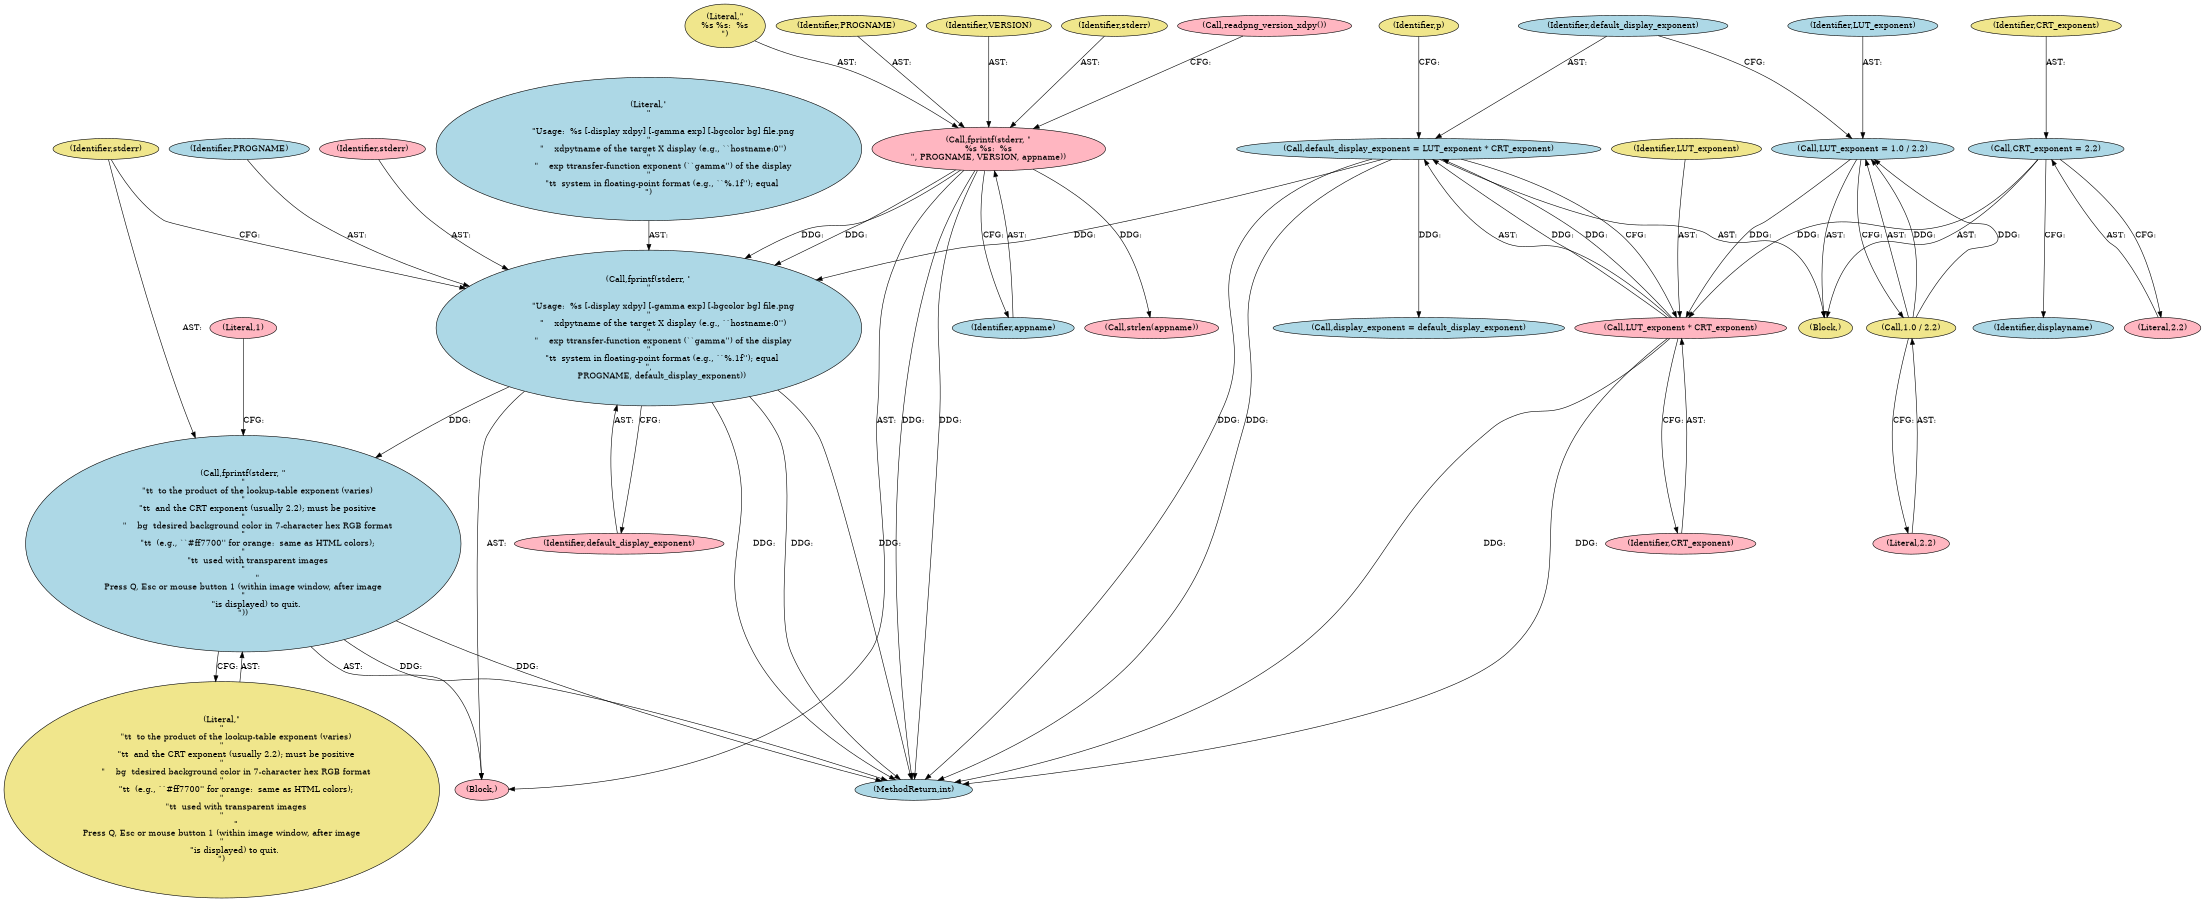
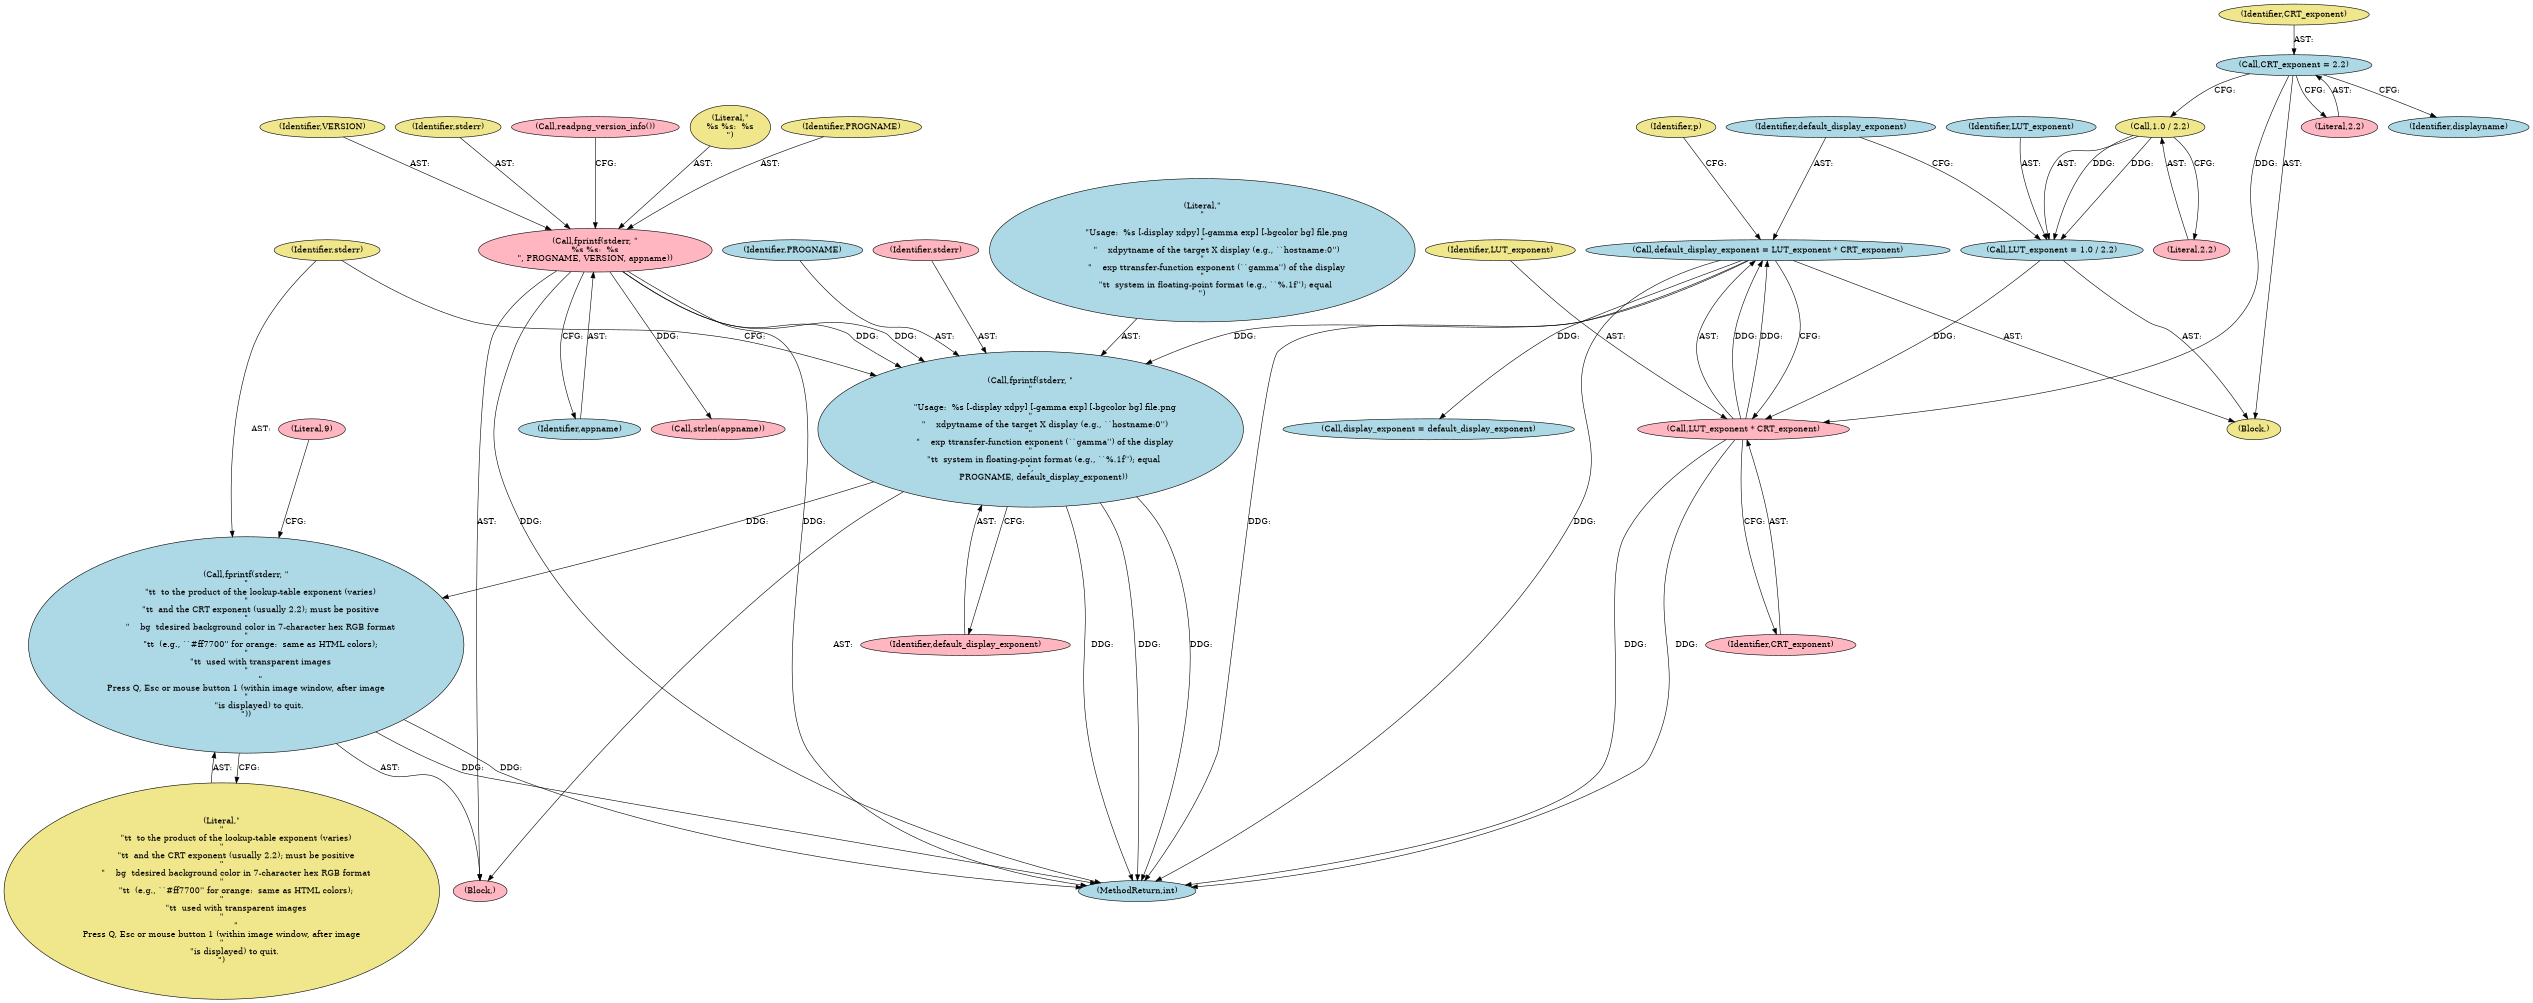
node "(Call,readpng_version_xdpy())": label "(Call,readpng_version_xdpy())" -> "(Call,readpng_version_info())"
edge "(Call,LUT_exponent = 1.0 / 2.2)" -> "(Call,1.0 / 2.2)": now "(Call,CRT_exponent = 2.2)" -> "(Call,1.0 / 2.2)"
node "(Literal,1)": label "(Literal,1)" -> "(Literal,9)"
